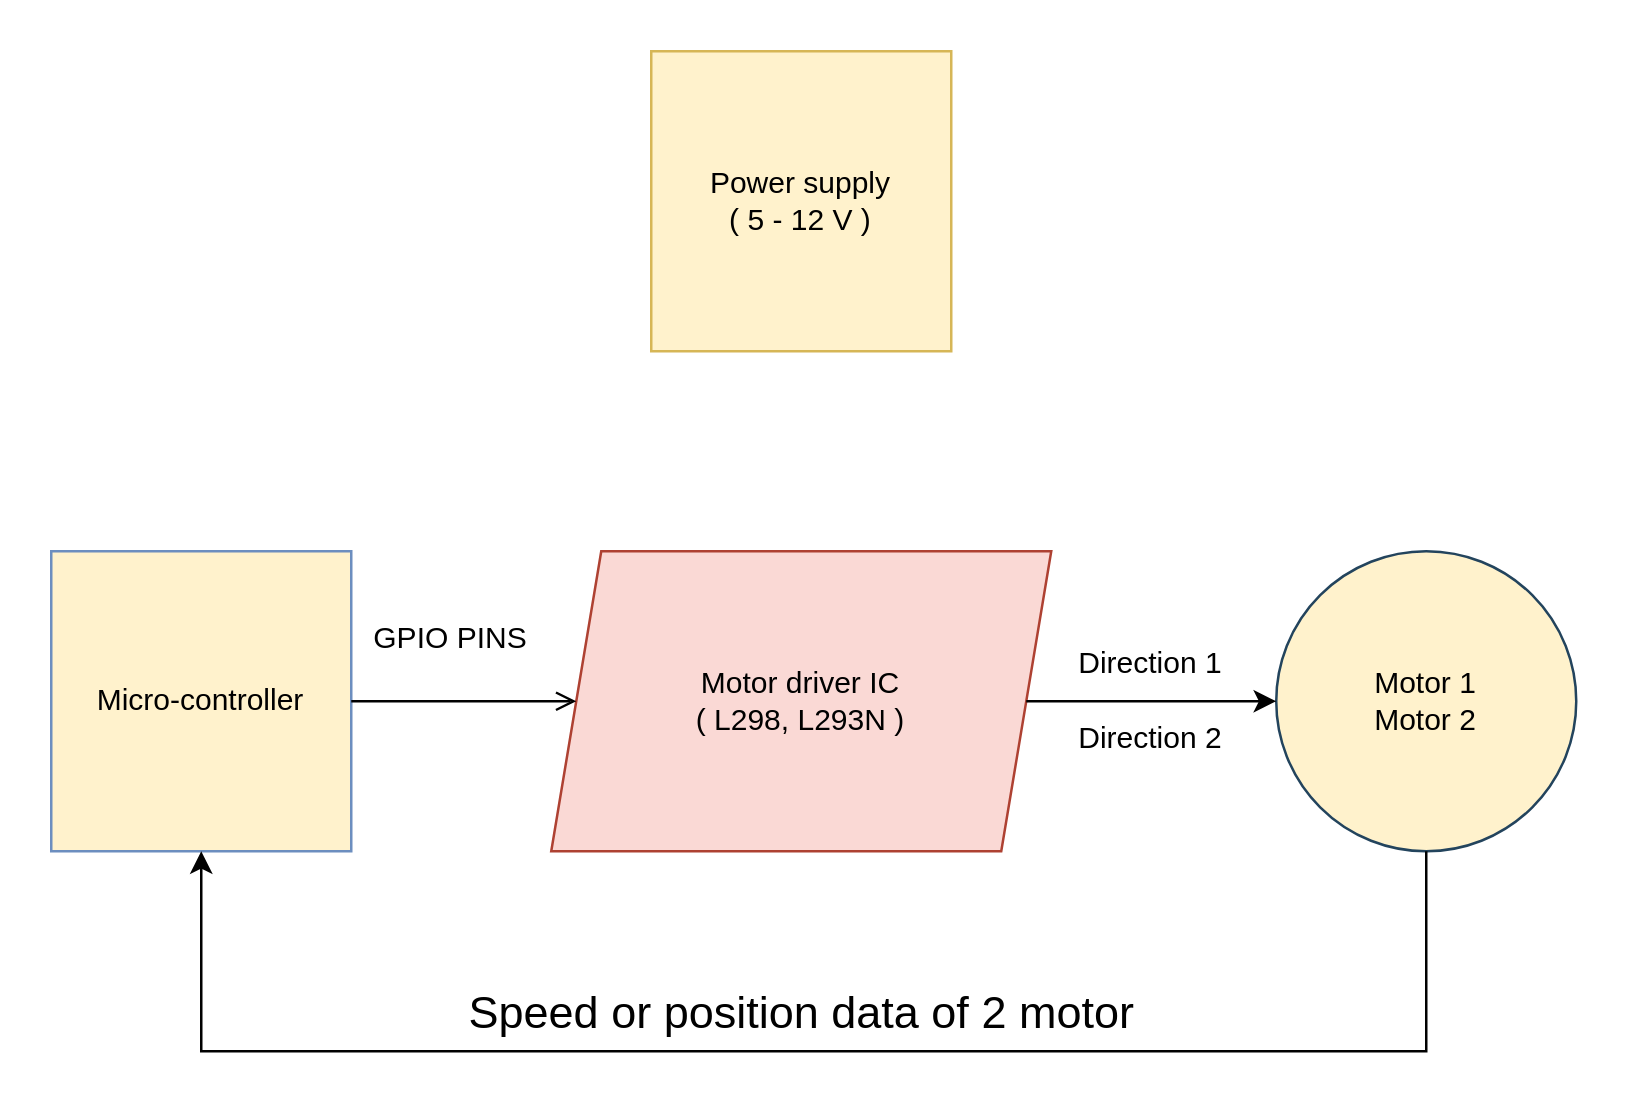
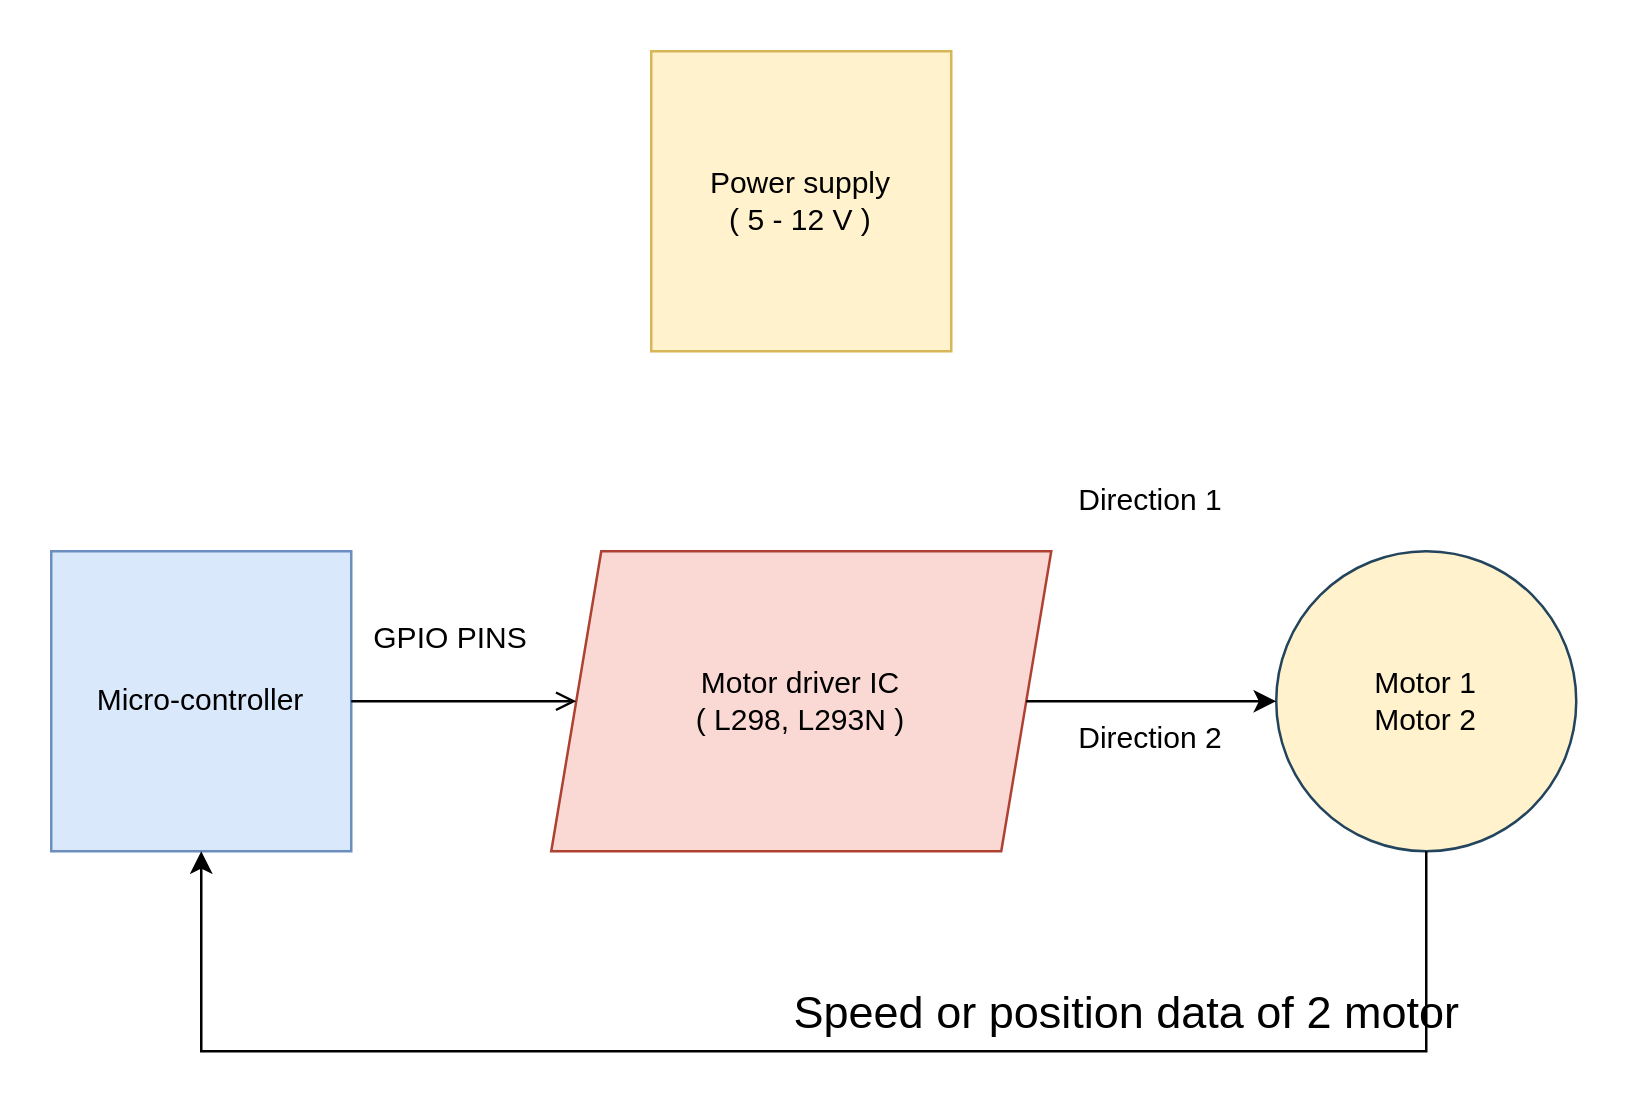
node "Direction 1": moved (1151, 664) -> (1151, 501)
node "Micro-controller": fillcolor #fff2cc -> #dae8fc
node "Speed or position data of 2 motor": moved (801, 1014) -> (1126, 1014)
